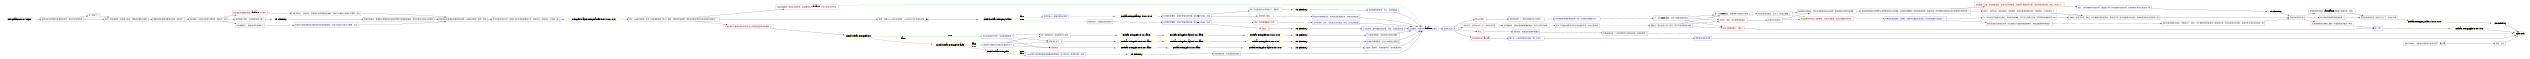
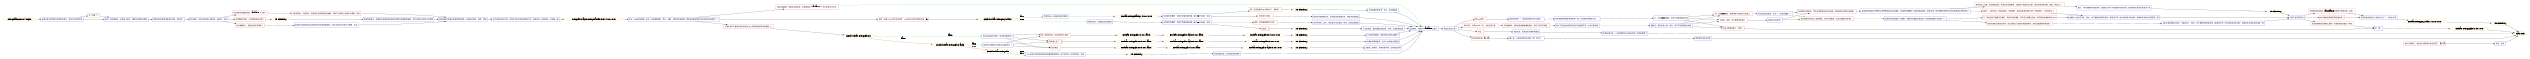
edge "Check boolean QuincyFlirtNo" -> "我以為你說過不調情，現在我有點困惑了": label "true" -> "false"
